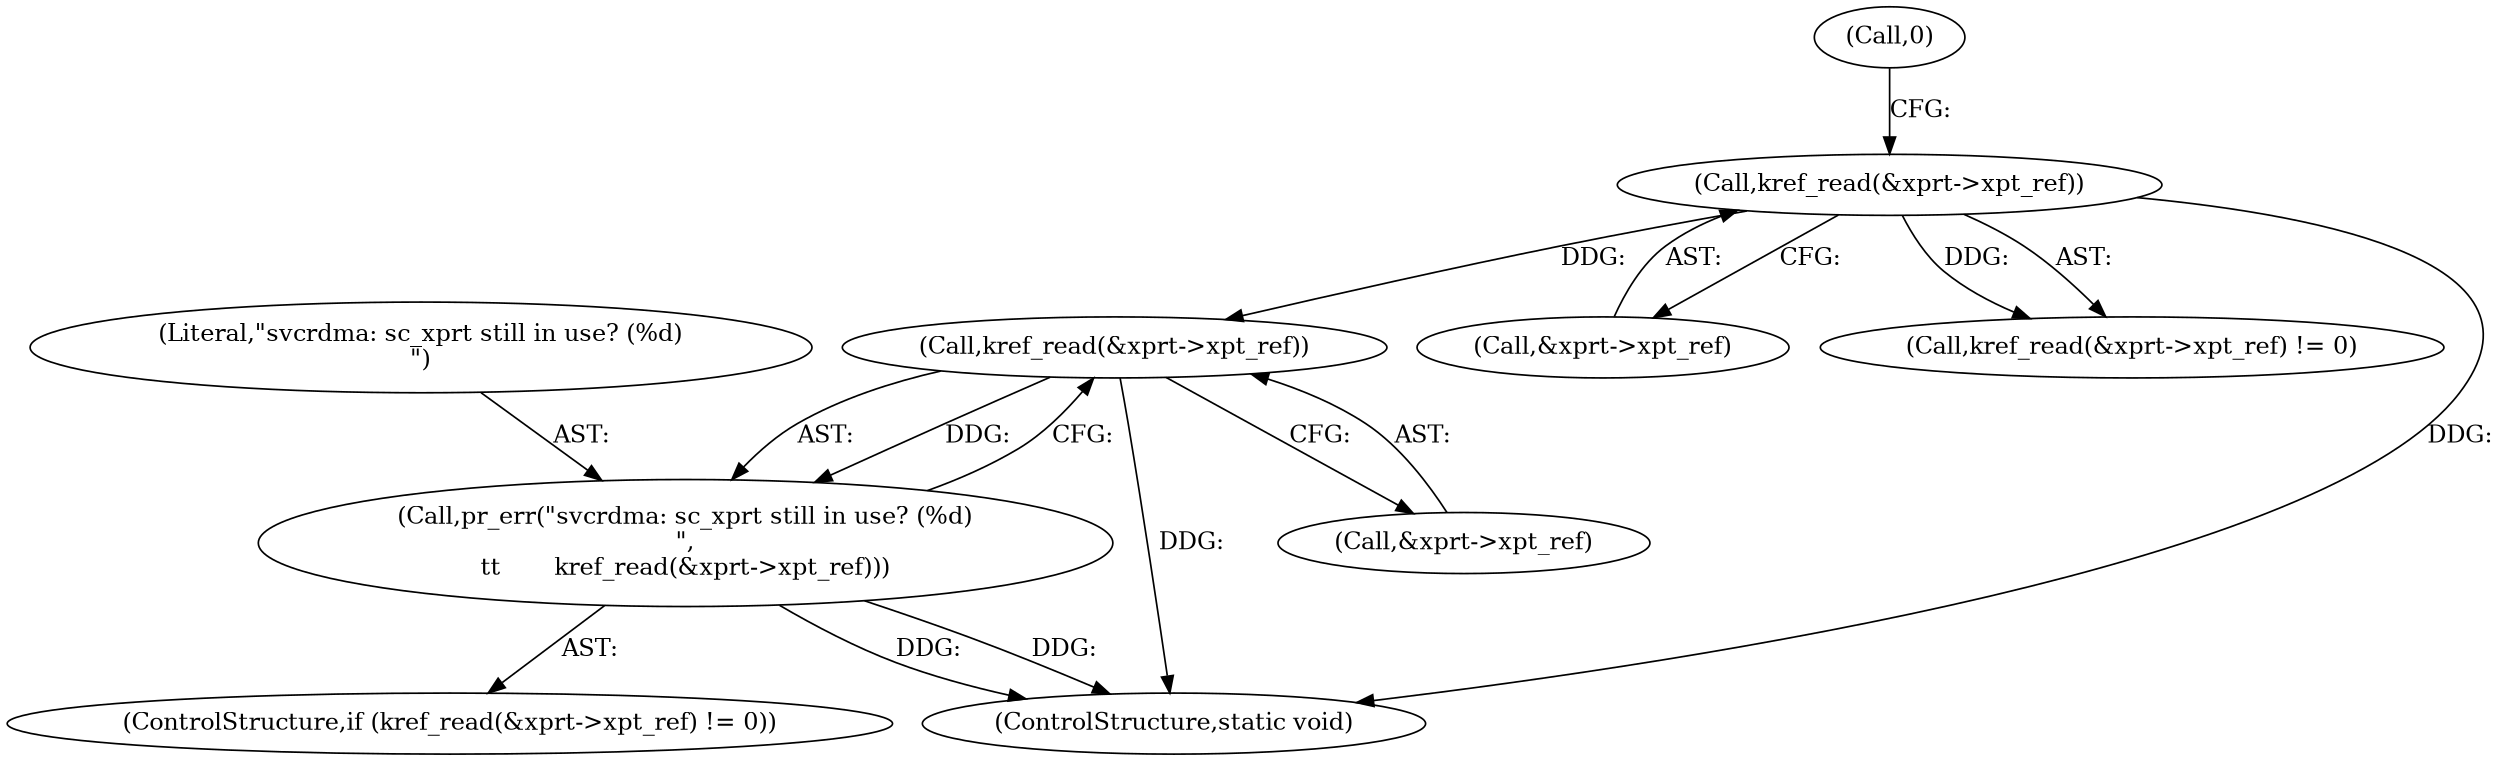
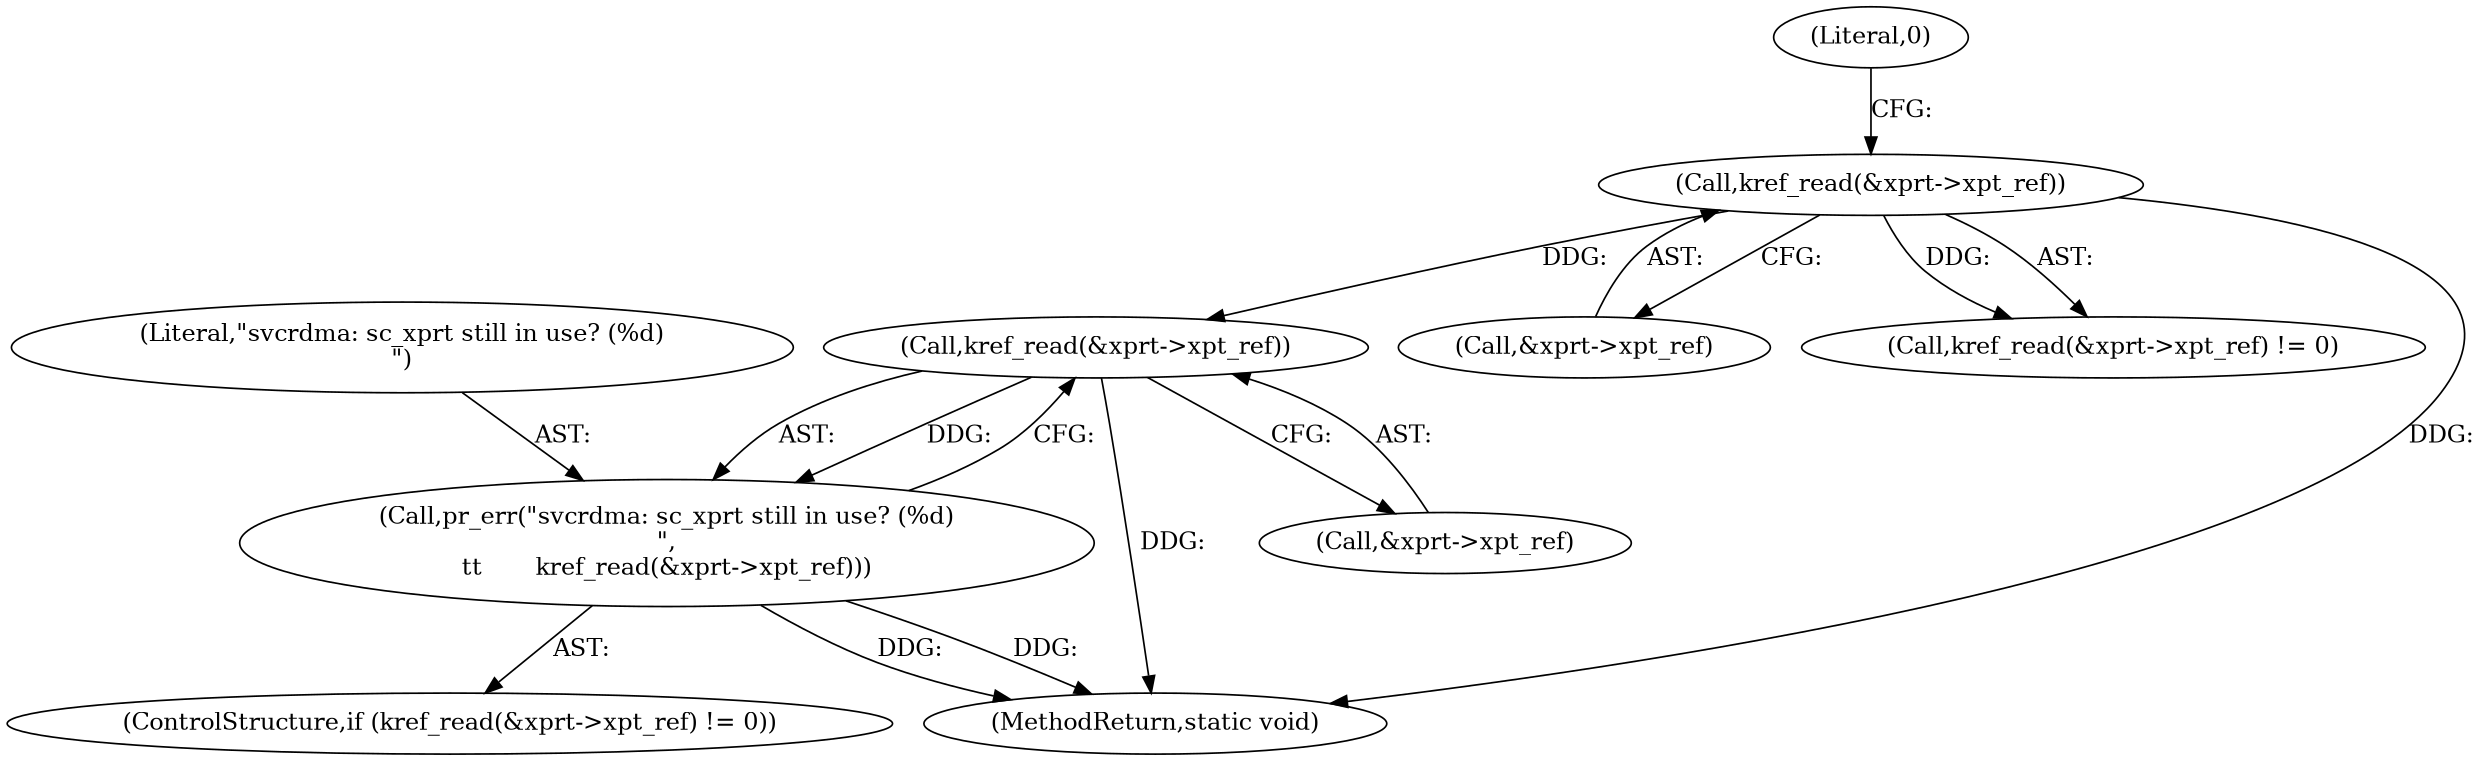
node "(Call,0)": label "(Call,0)" -> "(Literal,0)"
node "(ControlStructure,static void)": label "(ControlStructure,static void)" -> "(MethodReturn,static void)"
